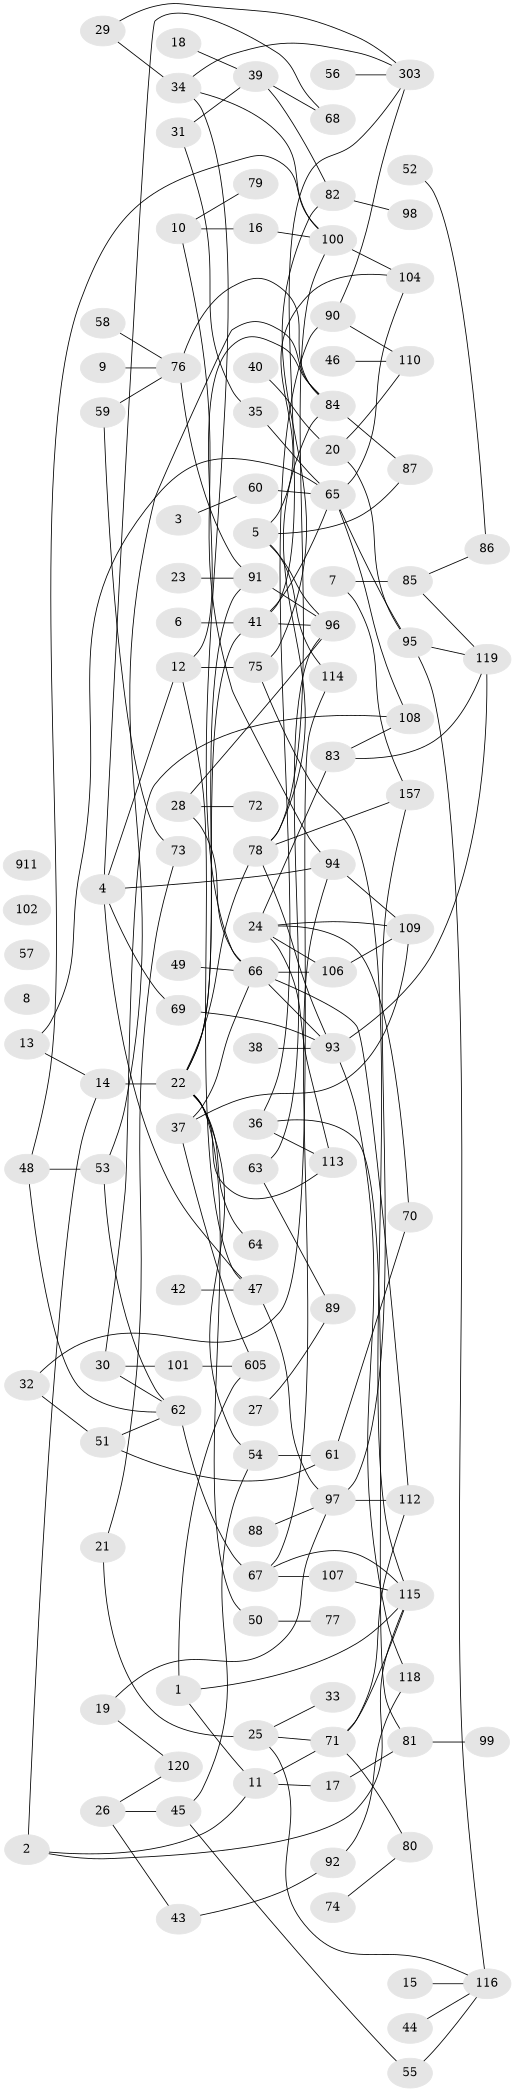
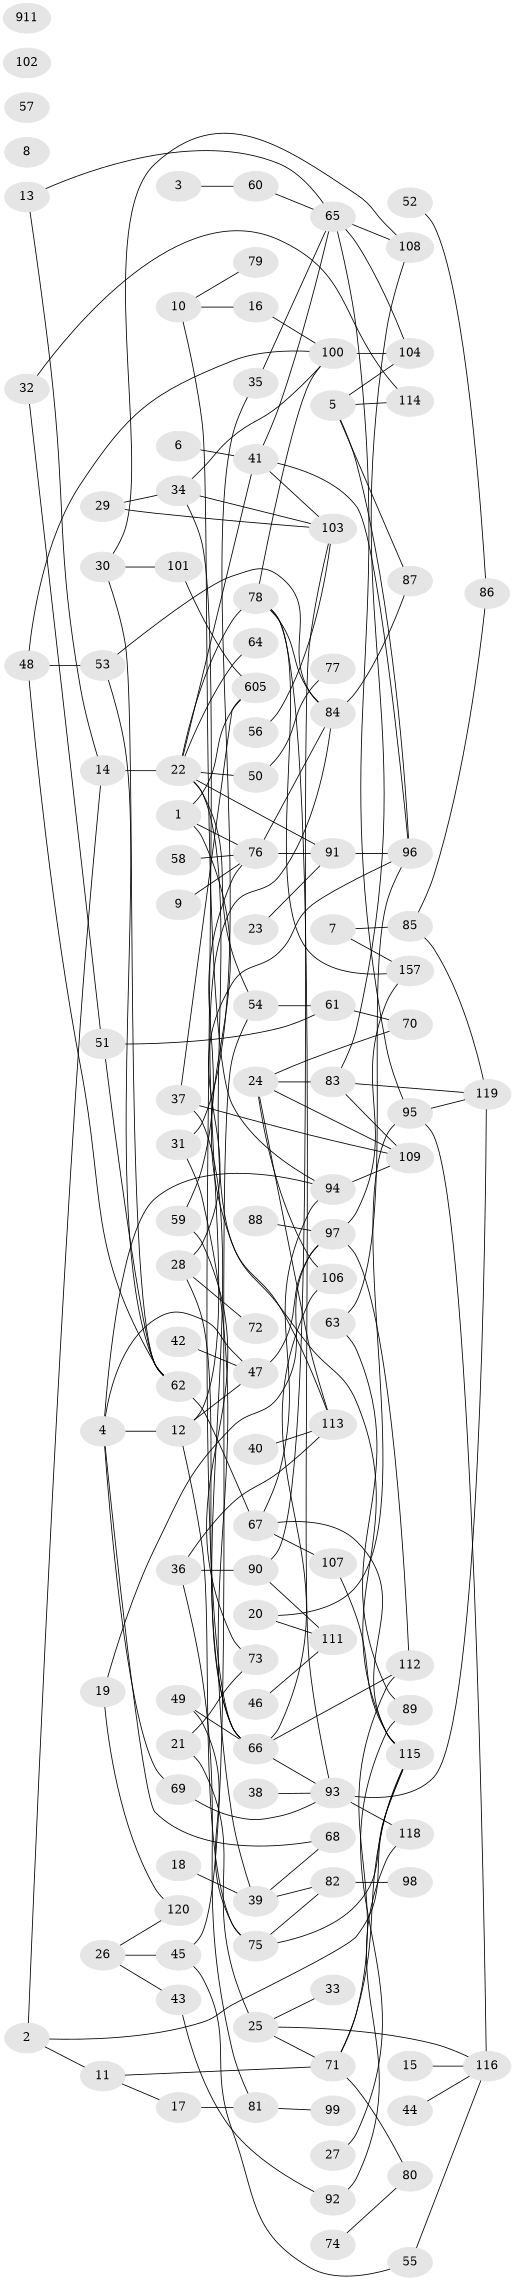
node "303": label "303" -> "103"
node "110": label "110" -> "111"
edge "40" -- "20": now "40" -- "113"
edge "109" -- "106": now "109" -- "83"
edge "1" -- "11": now "1" -- "76"
edge "49" -- "75": added
